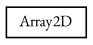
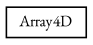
node "Array2D": label "Array2D" -> "Array4D"
